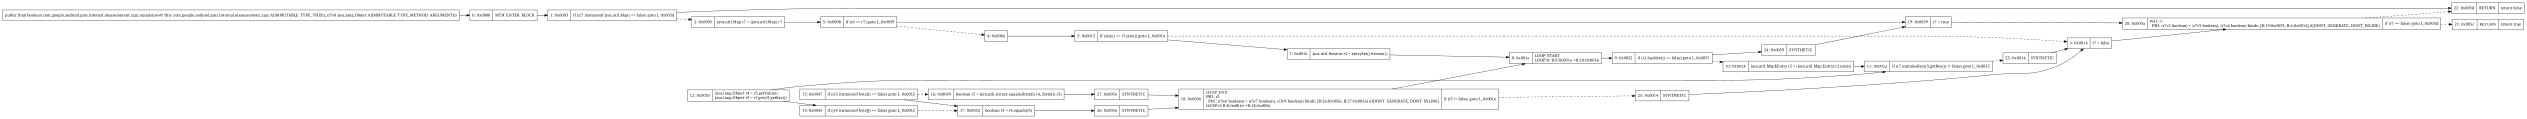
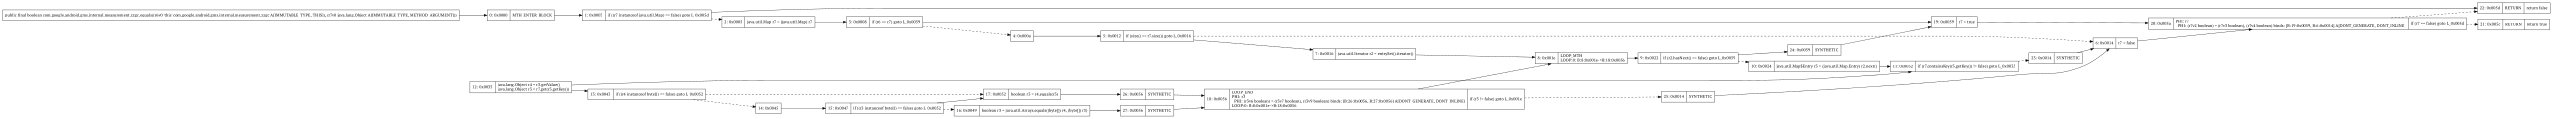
node "8: 0x001e": text "LOOP_START" -> "LOOP_MTH"
node "14: 0x0045": added
